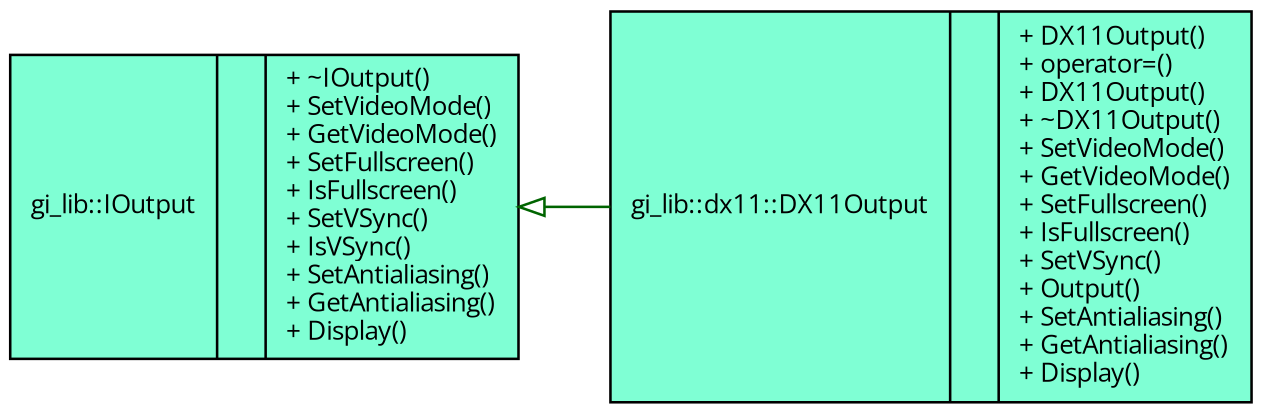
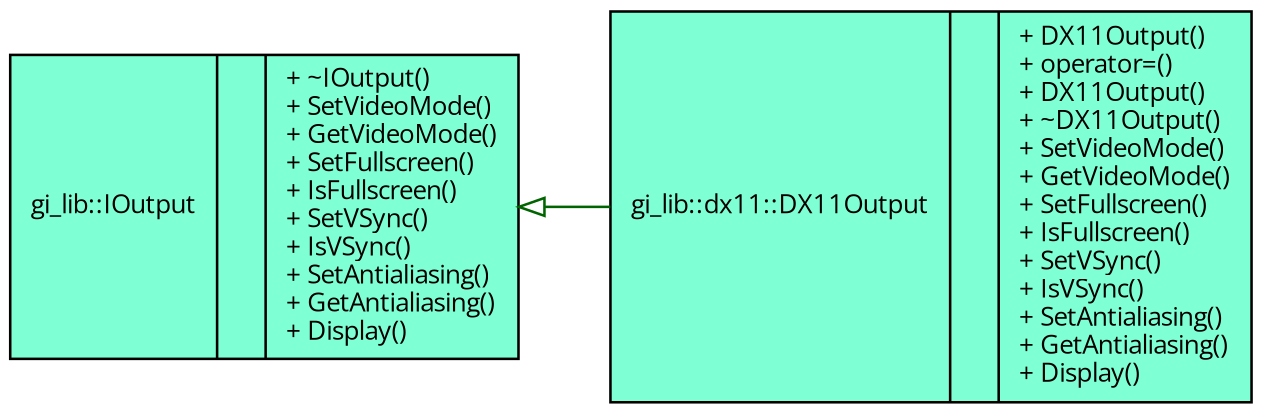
node "gi_lib::dx11::DX11Output": text "+ Output()" -> "+ IsVSync()"
